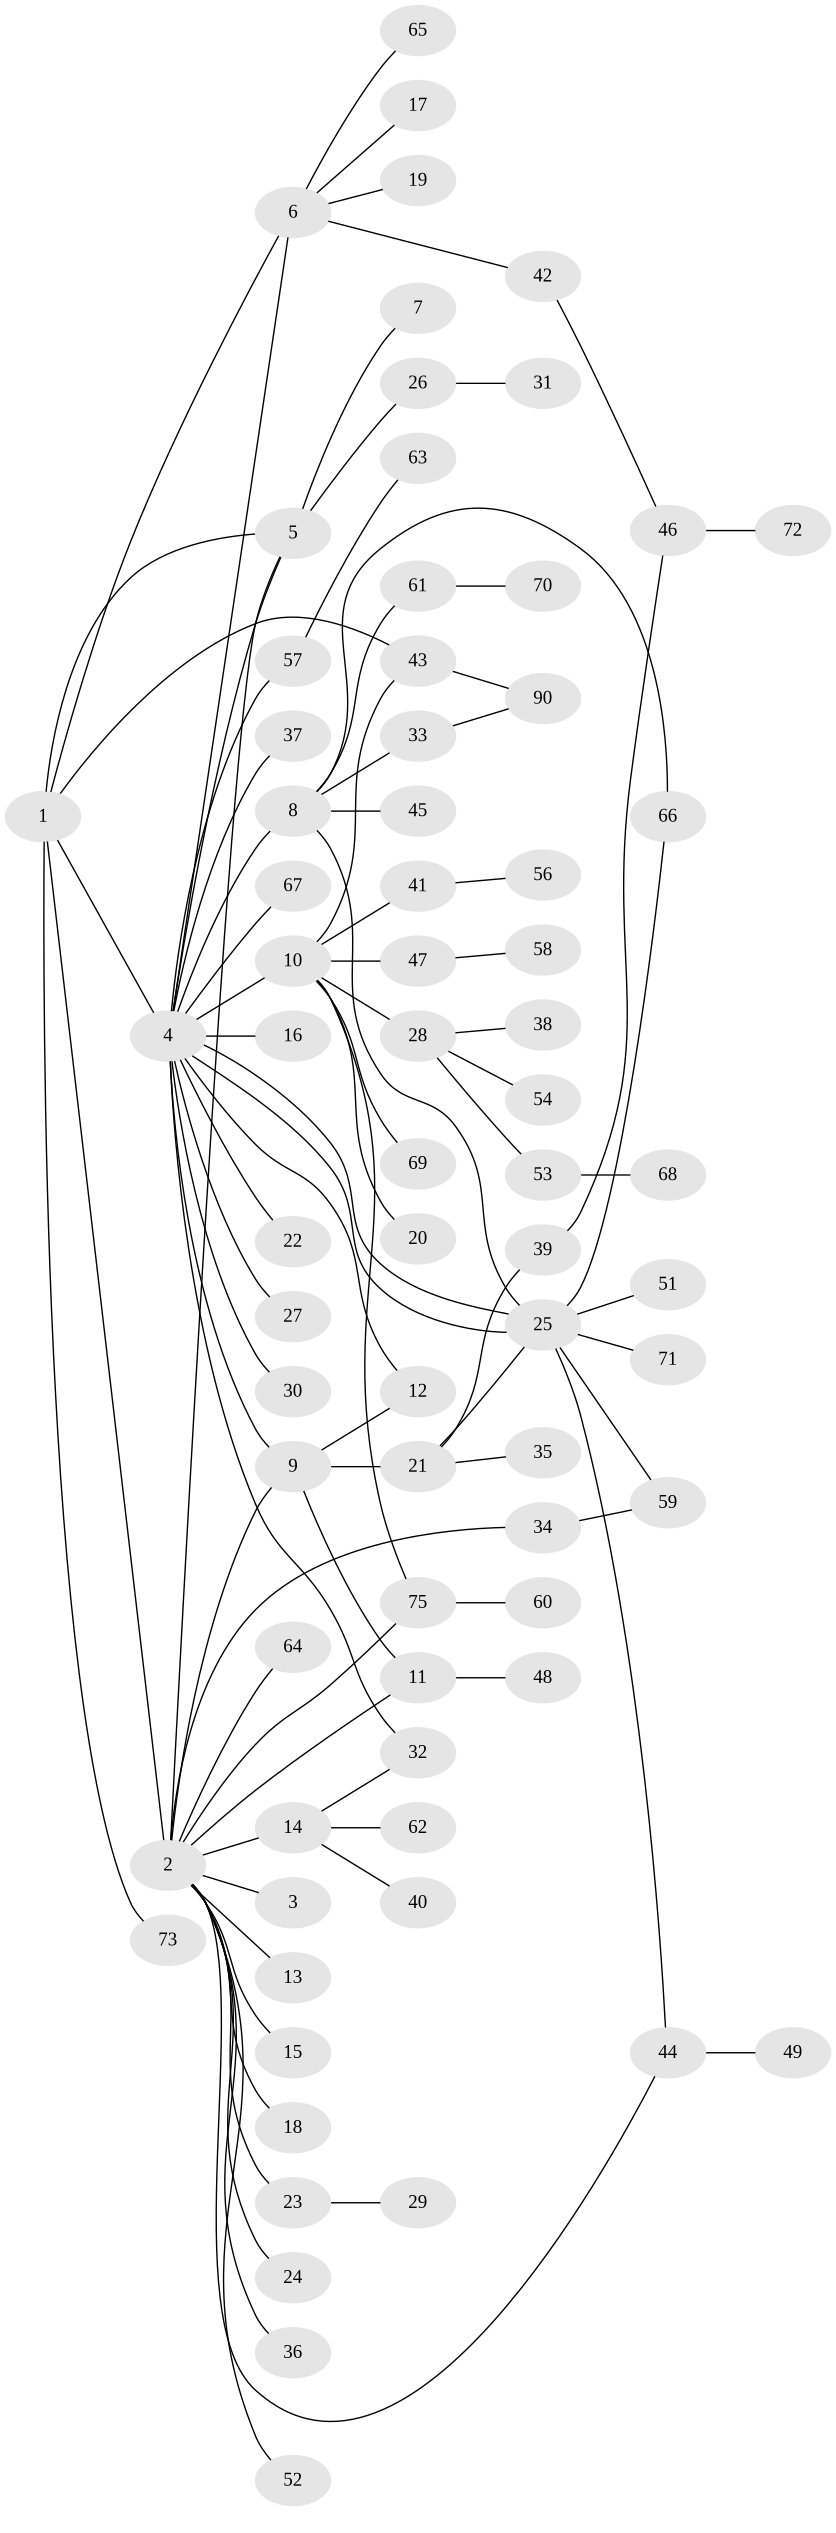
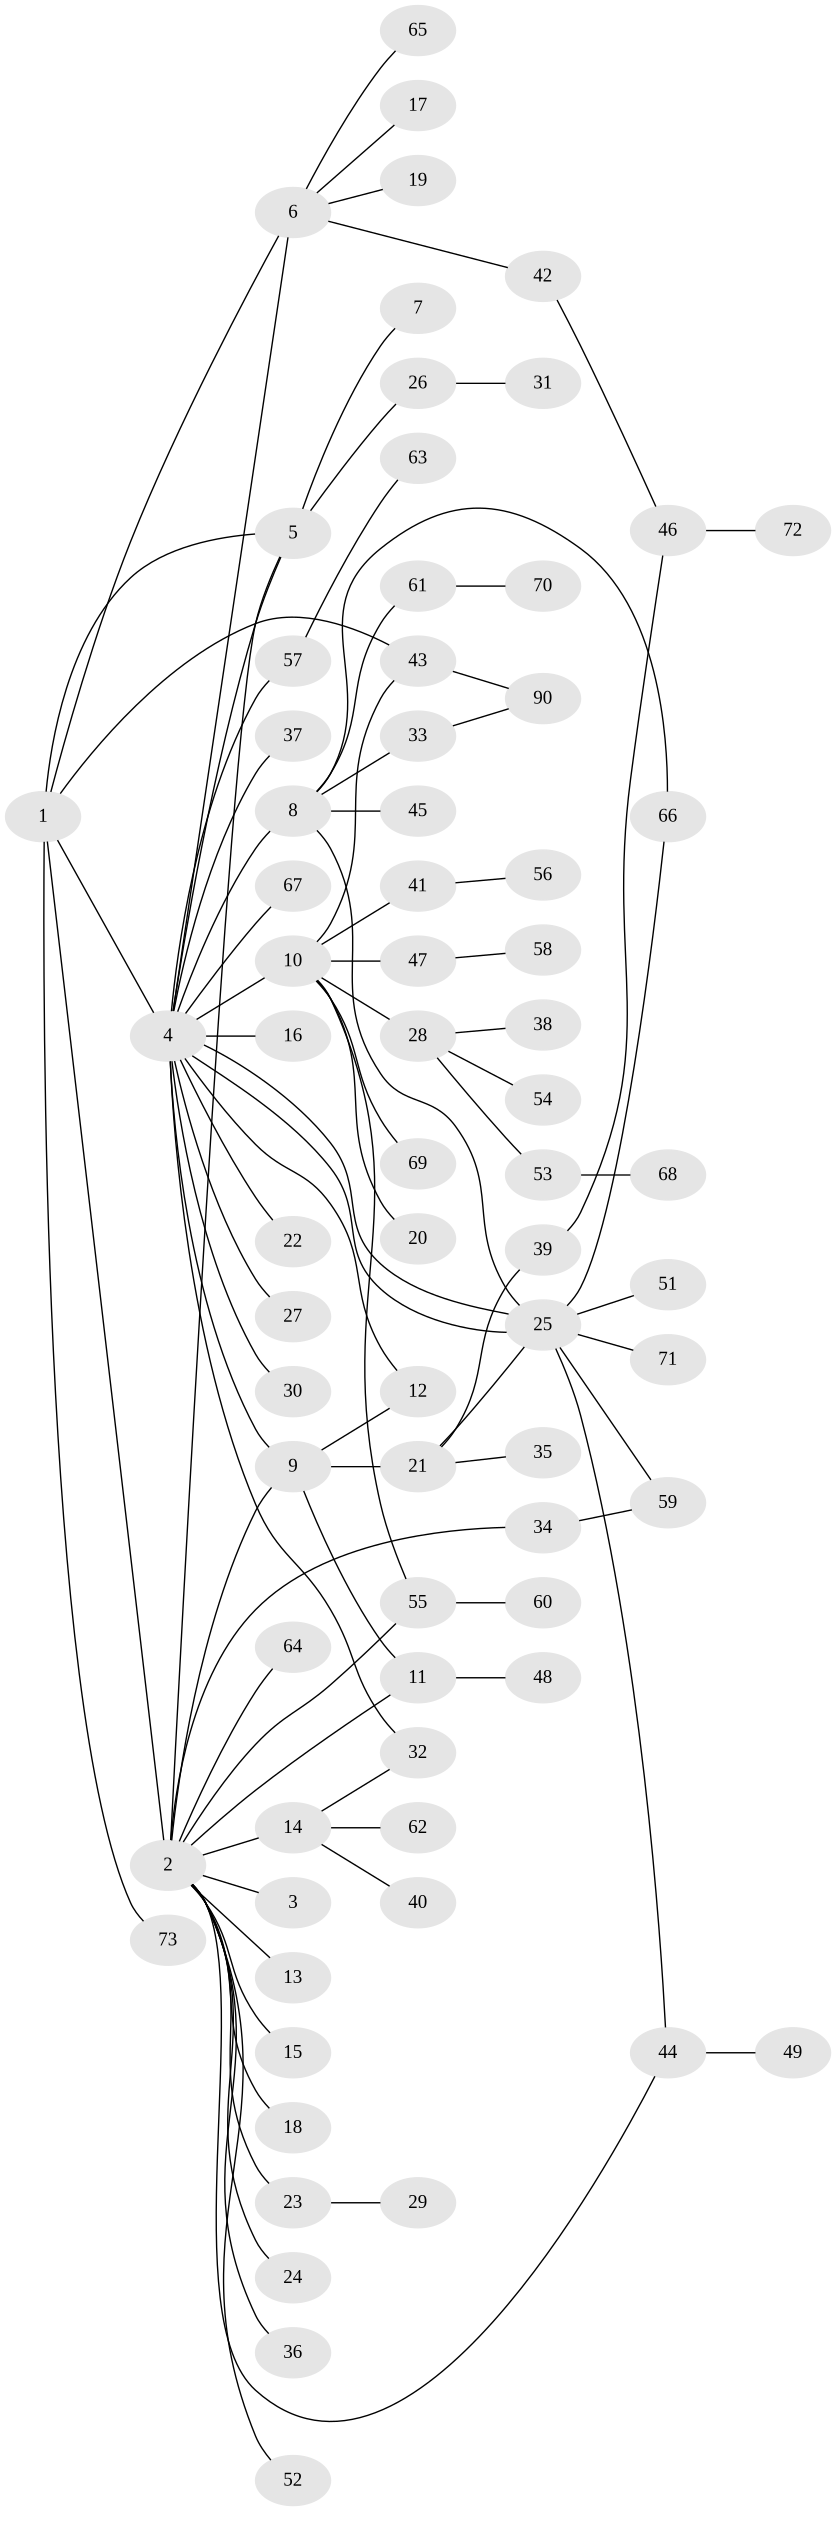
node "75": label "75" -> "55"
